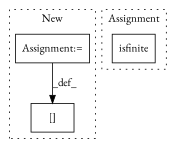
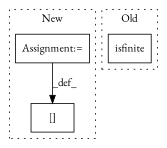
cluster "Assignment": label "Assignment" -> "Old"
